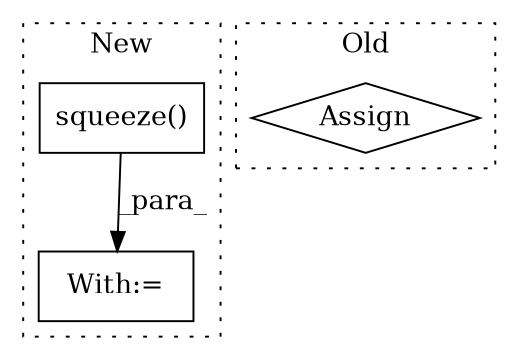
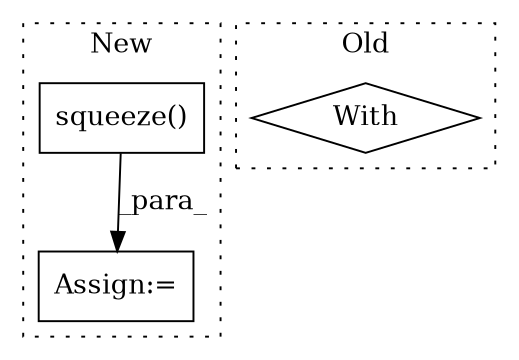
node "Assign": label "Assign" -> "With"
node "With:=": label "With:=" -> "Assign:="
